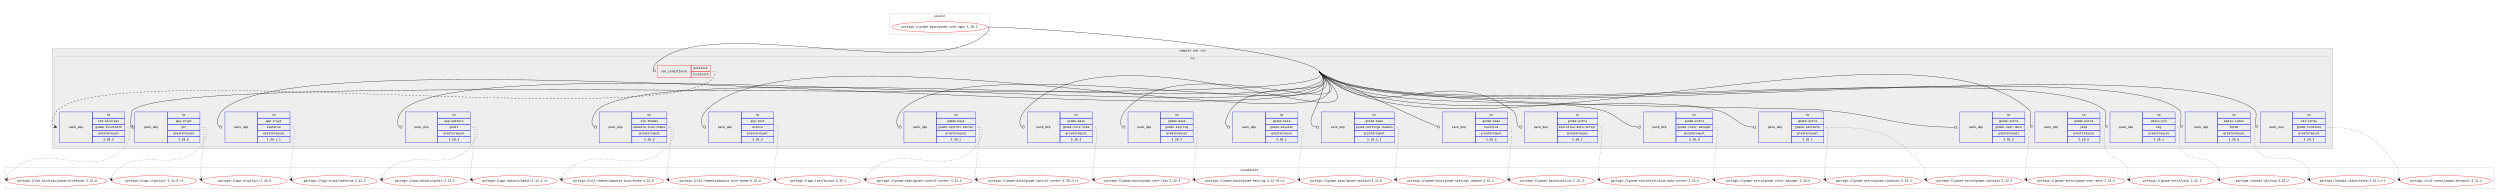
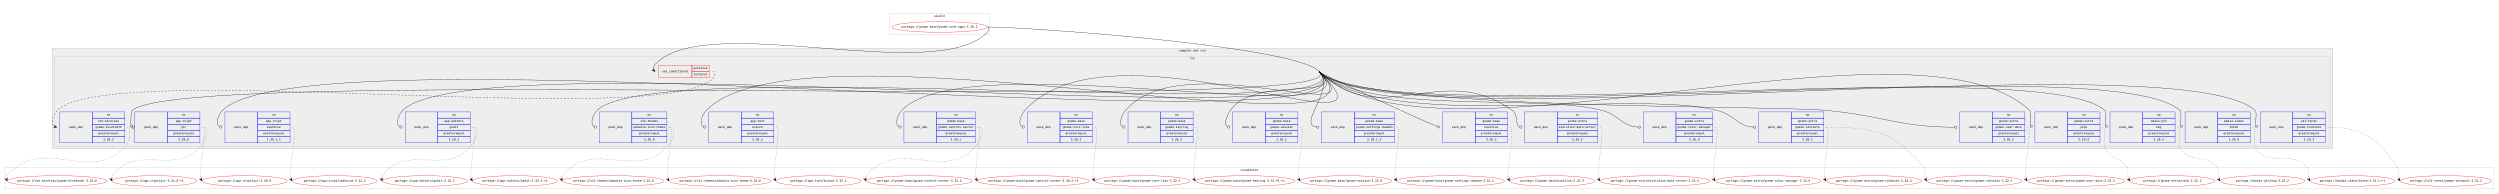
edge "portage://gnome-base/gnome-core-apps-3.30.2" -> "use_conditional": arrowhead odot -> vee
node "use_conditional": text "bluetooth" -> "terminal"
